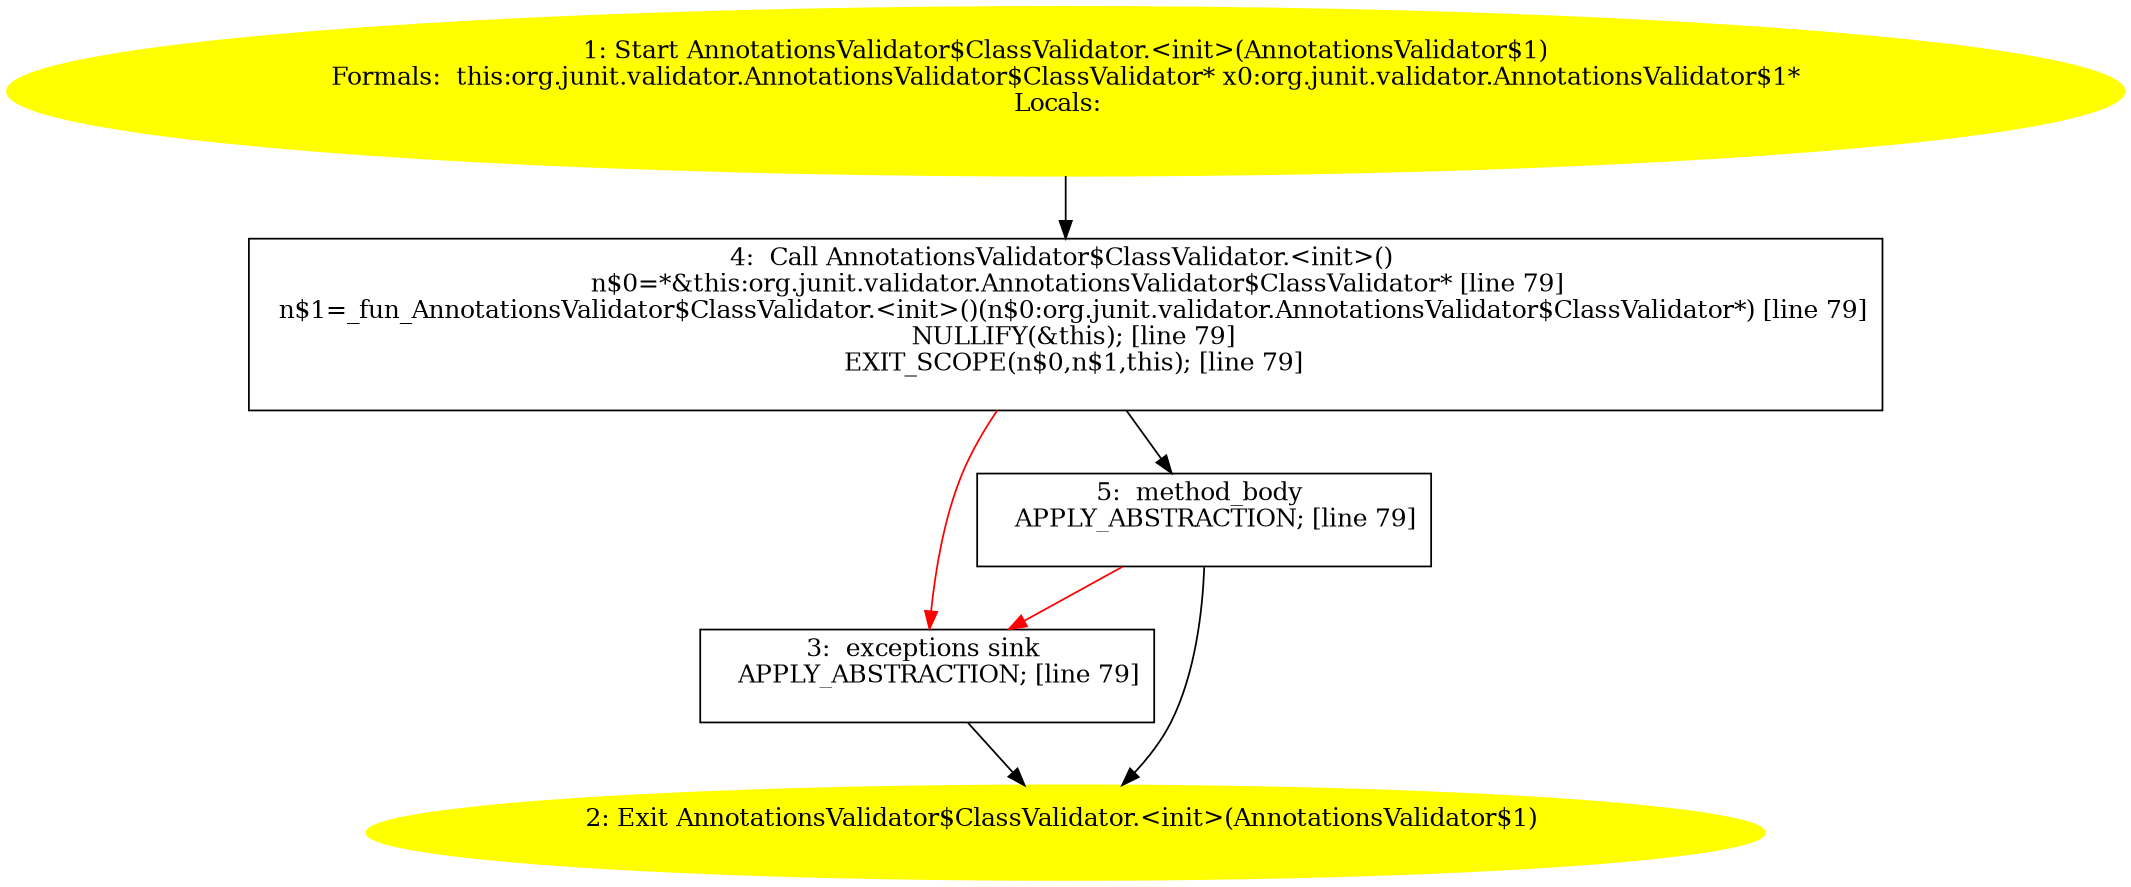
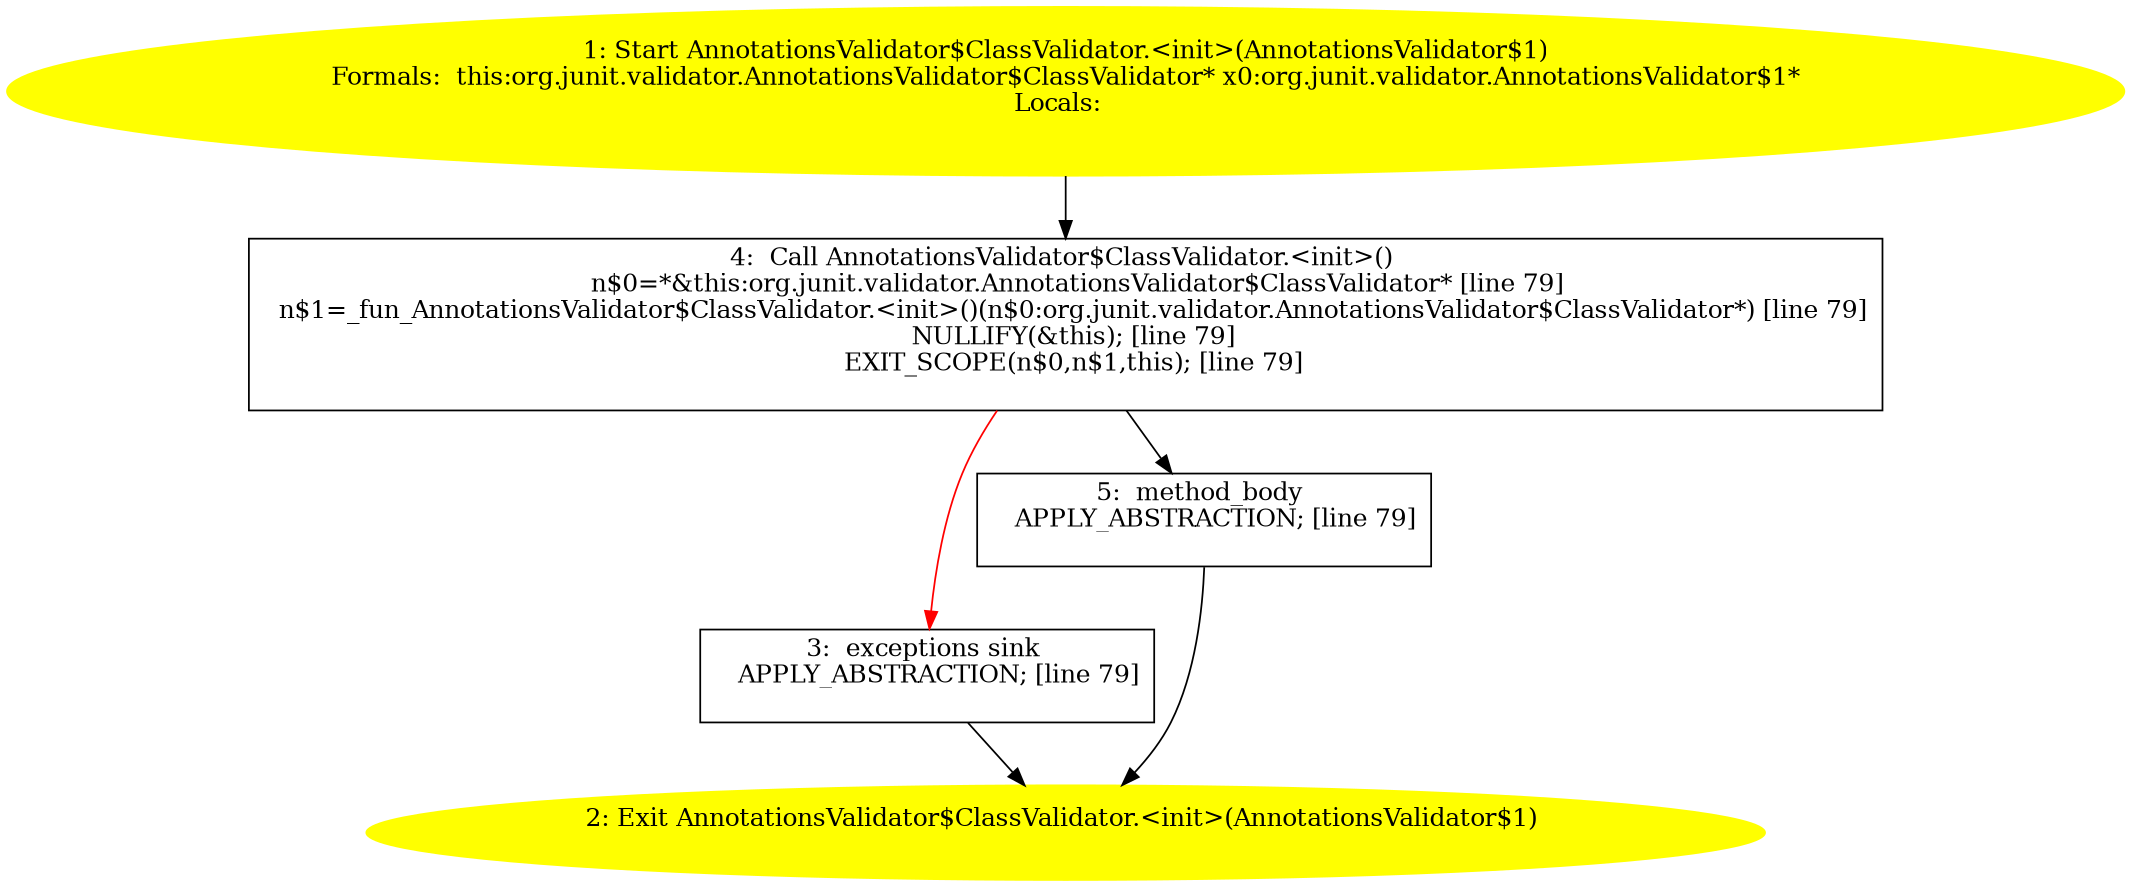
edge "5:  method_body APPLY_ABSTRACTION; [line 79]" -> "3:  exceptions sink APPLY_ABSTRACTION; [line 79]": removed
